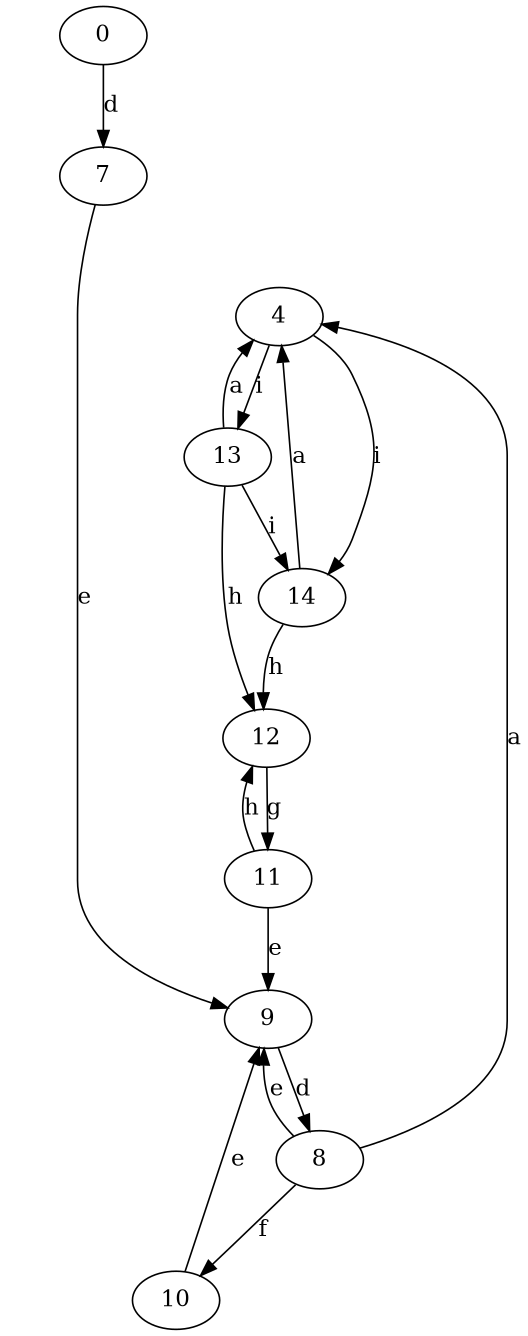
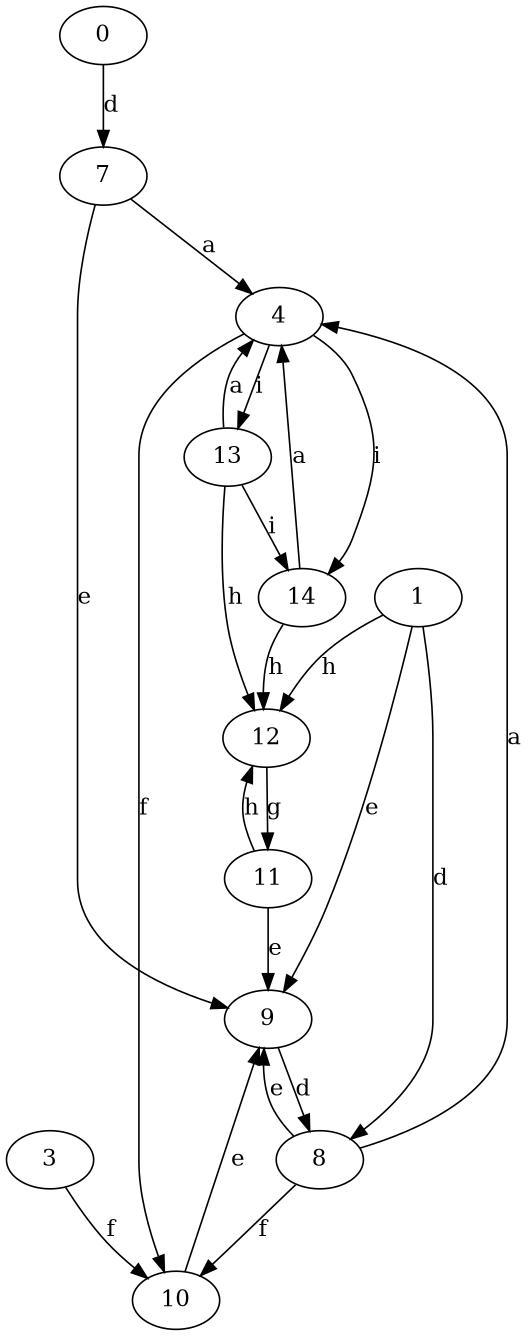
edge "7" -> "4": added, label "a"
node "1": added
edge "4" -> "10": added, label "f"
node "3": added
